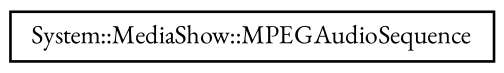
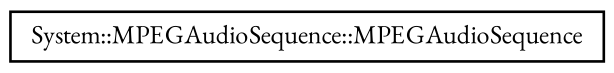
node "System::MediaShow::MPEGAudioSequence": label "System::MediaShow::MPEGAudioSequence" -> "System::MPEGAudioSequence::MPEGAudioSequence"
